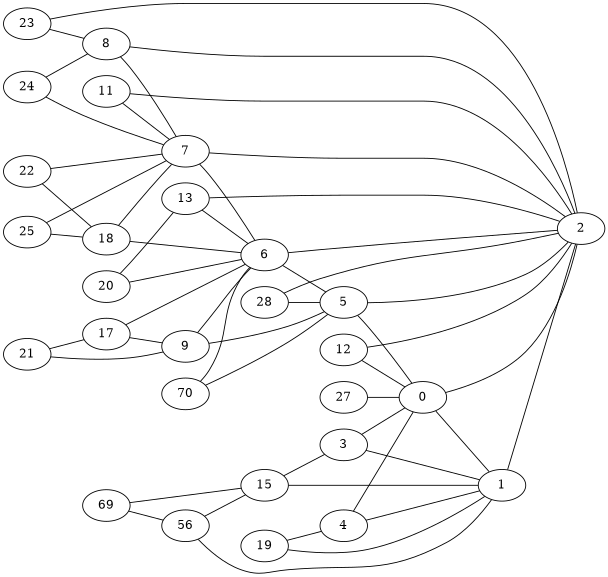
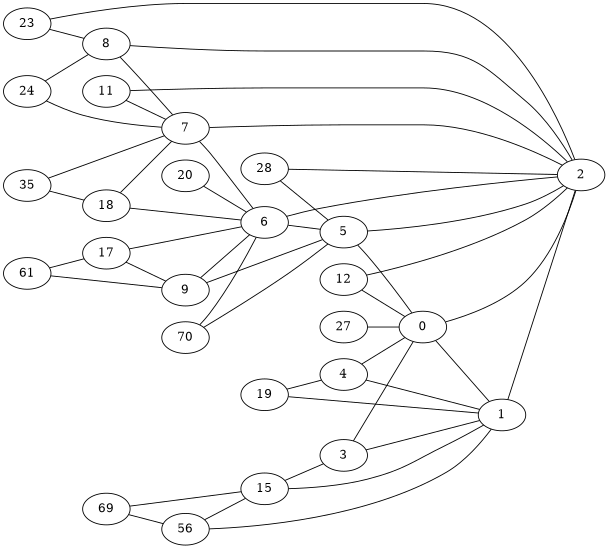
node "22": removed
node "13": removed
node "25": label "25" -> "35"
node "21": label "21" -> "61"
